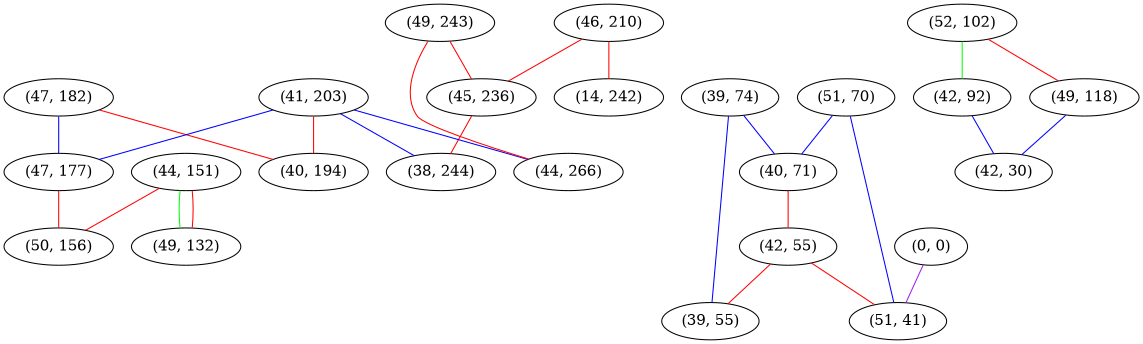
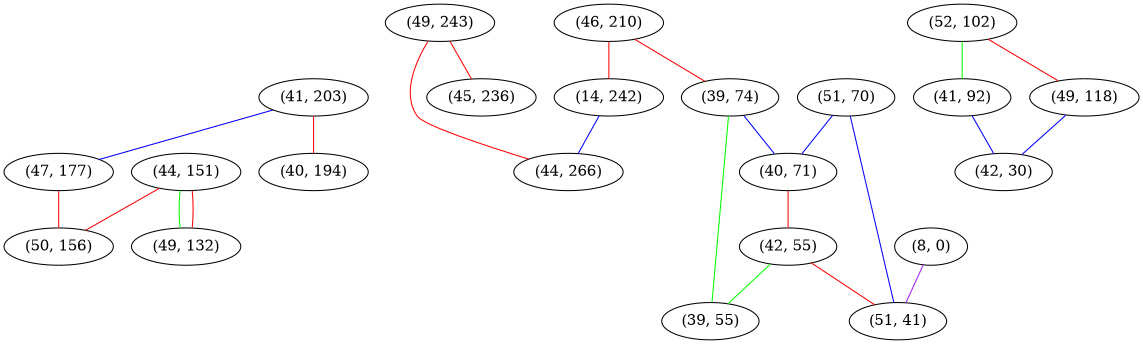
edge "(46, 210)" -- "(45, 236)": now "(46, 210)" -- "(39, 74)"
node "(47, 182)": removed
node "(42, 92)": label "(42, 92)" -> "(41, 92)"
edge "(41, 203)" -- "(44, 266)": now "(14, 242)" -- "(44, 266)"
node "(38, 244)": removed
edge "(39, 74)" -- "(39, 55)": color blue -> green
node "(0, 0)": label "(0, 0)" -> "(8, 0)"
edge "(42, 55)" -- "(39, 55)": color red -> green
